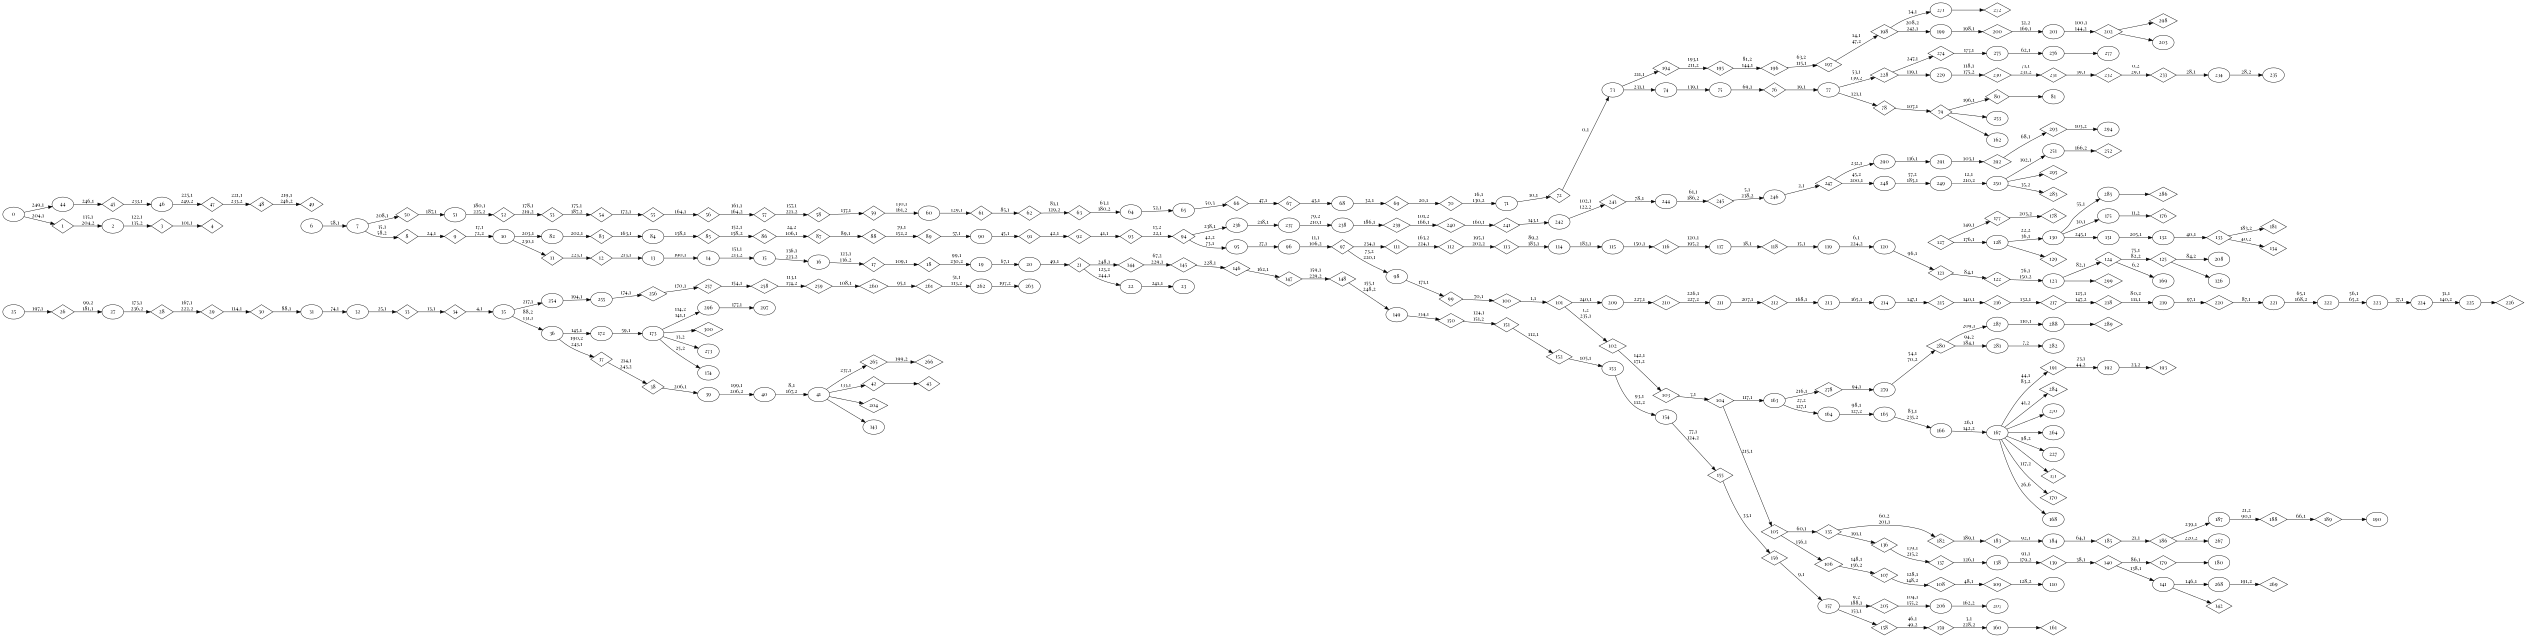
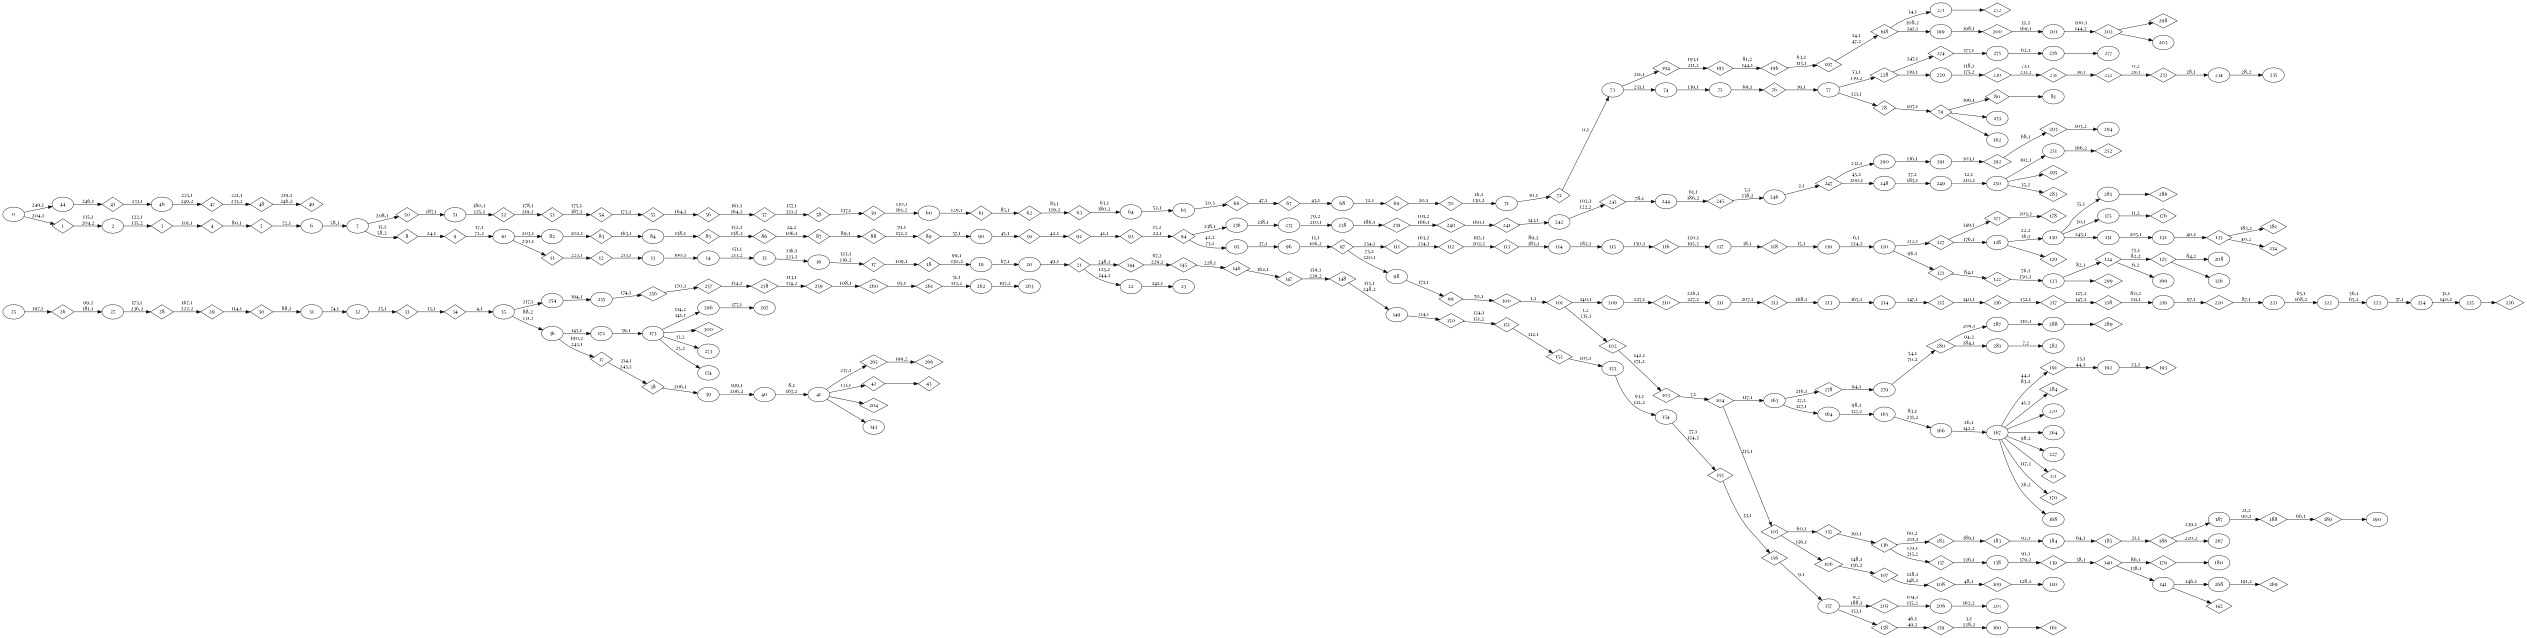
node "5": added
edge "120" -> "127": added, label "212,1"
edge "167" -> "168": label "26,6" -> "26,2"
edge "135" -> "182": now "136" -> "182"
